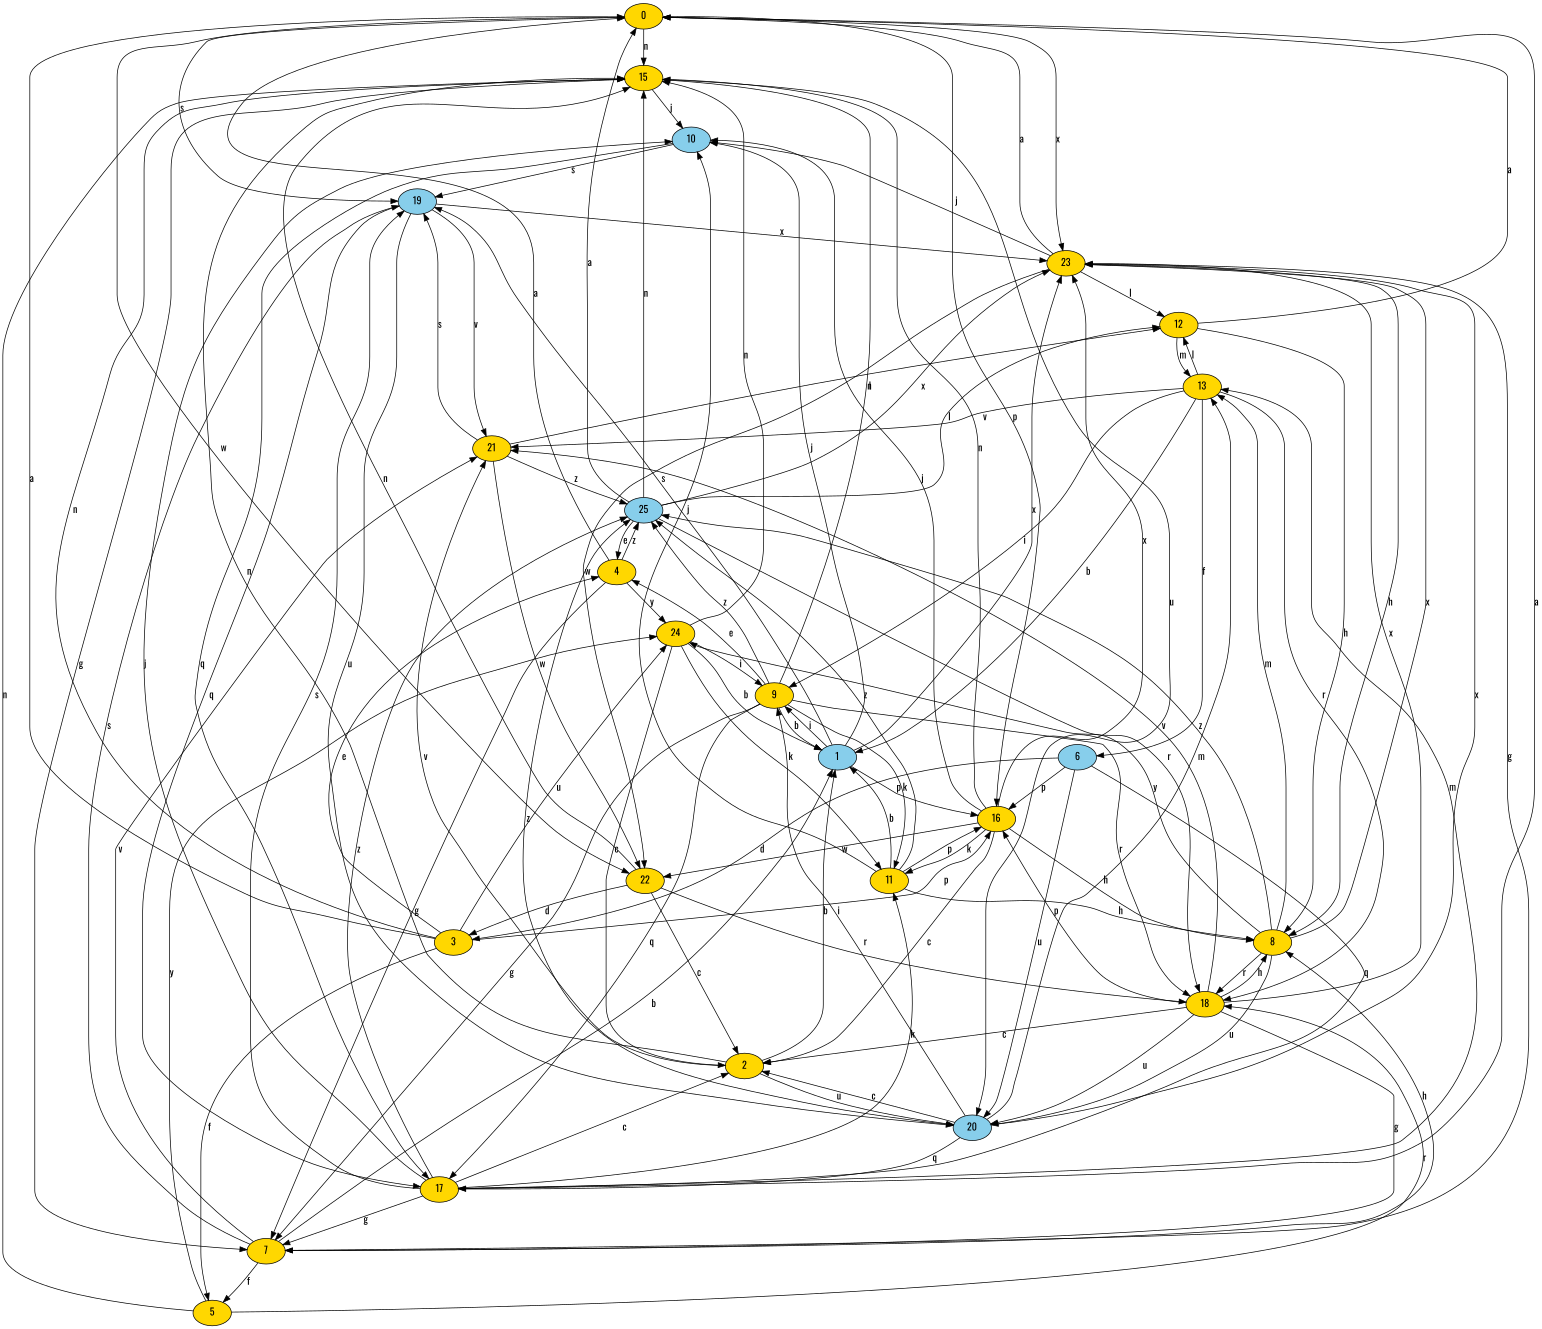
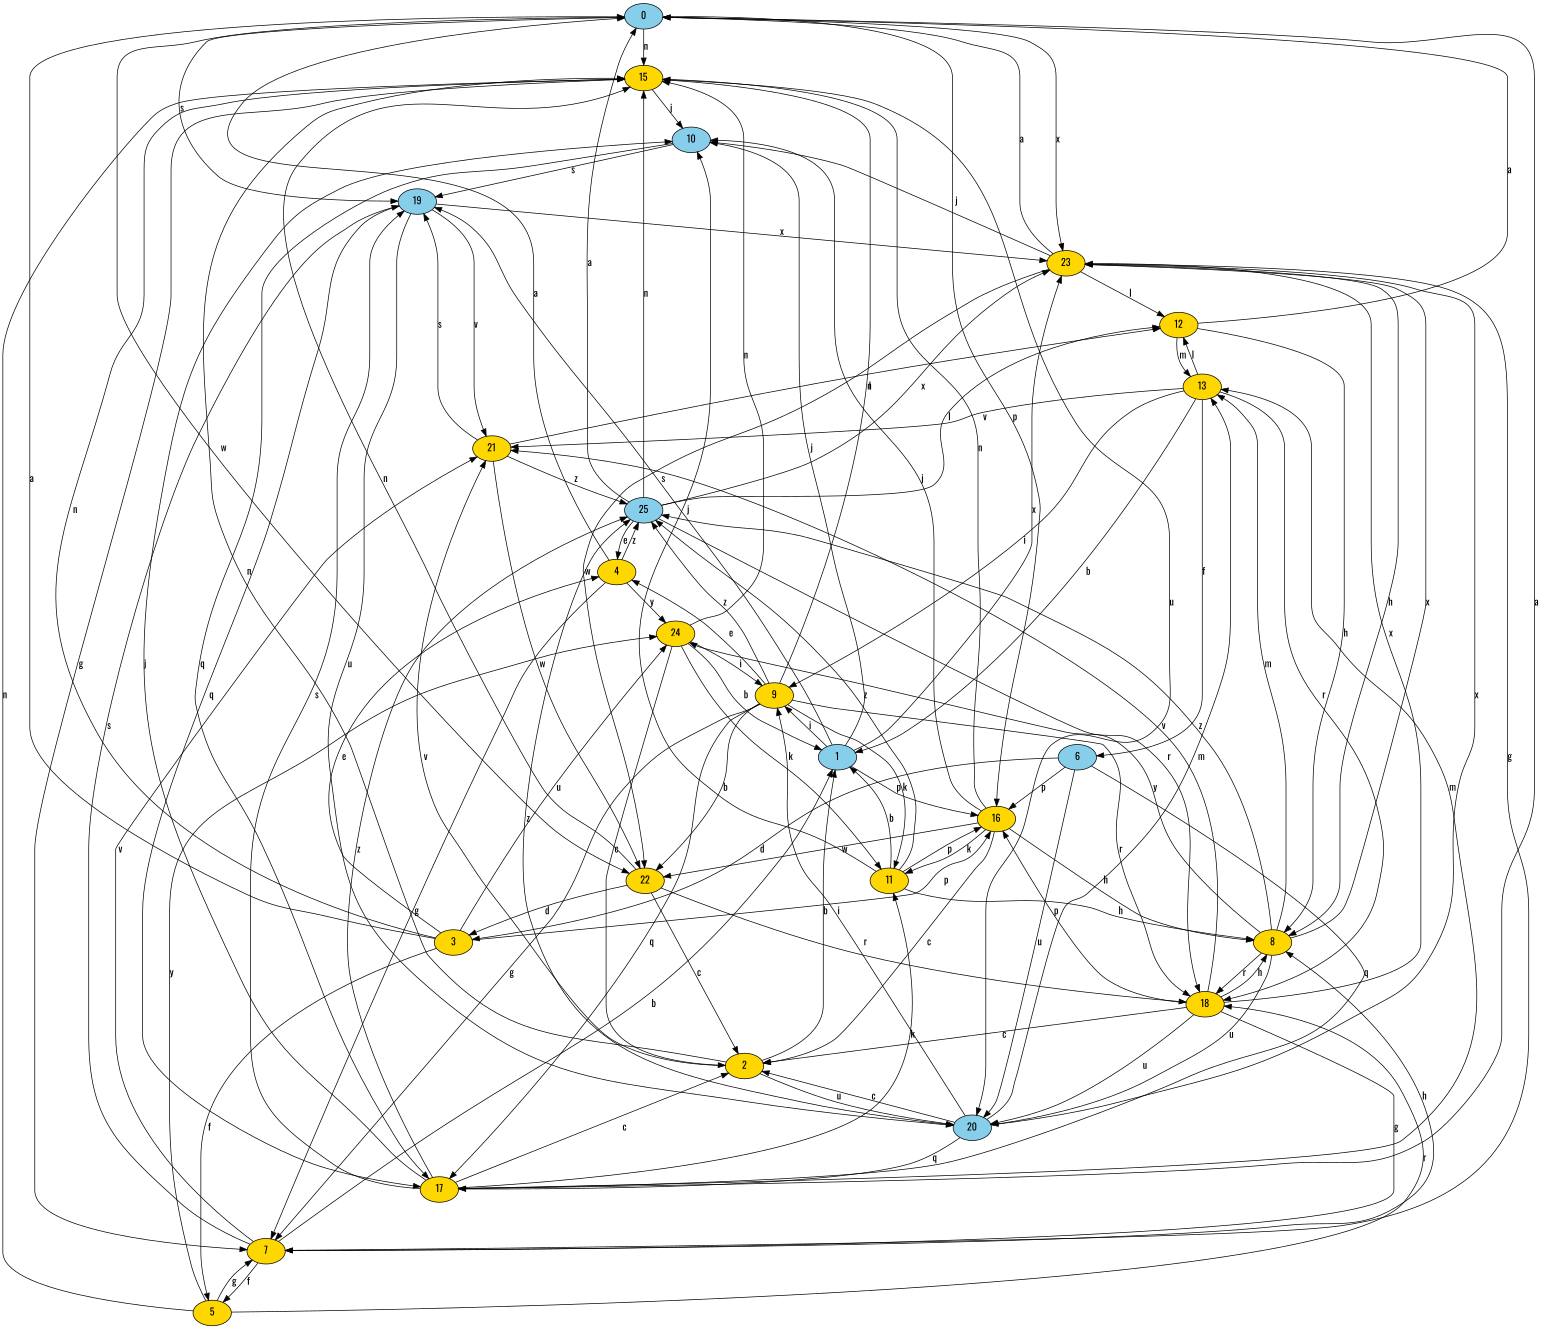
node "0": fillcolor gold -> skyblue
edge "16" -> "23": removed, label "x"
edge "9" -> "1": now "9" -> "22"
edge "17" -> "7": now "5" -> "7"
